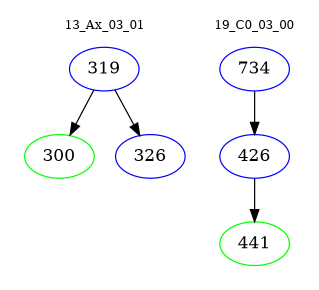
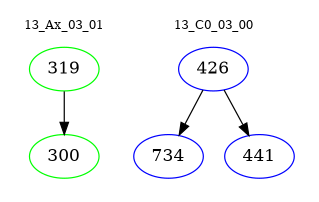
cluster "19_C0_03_00": label "19_C0_03_00" -> "13_C0_03_00"
node "319": color blue -> green
edge "734" -> "426": reversed
node "326": removed
node "441": color green -> blue
